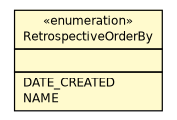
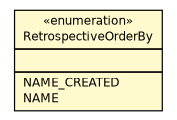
node "RetrospectiveOrderBy": text "DATE_CREATED" -> "NAME_CREATED"
